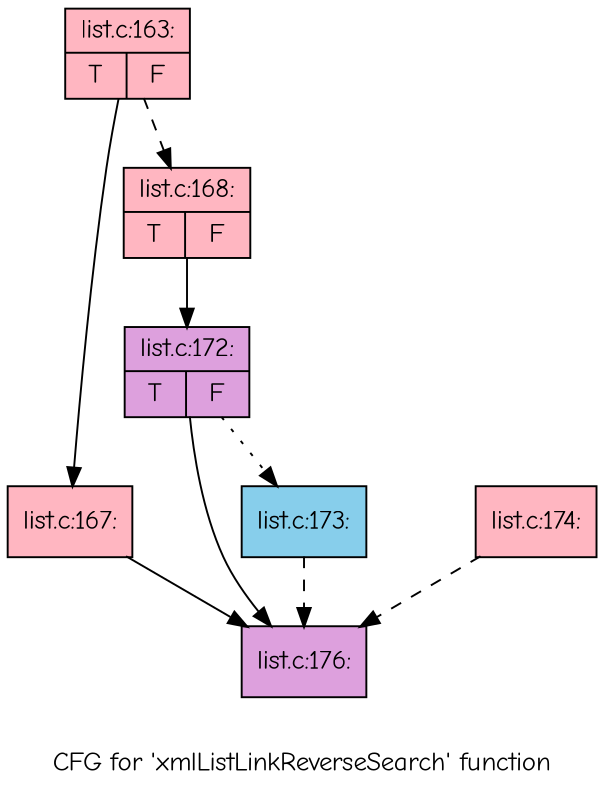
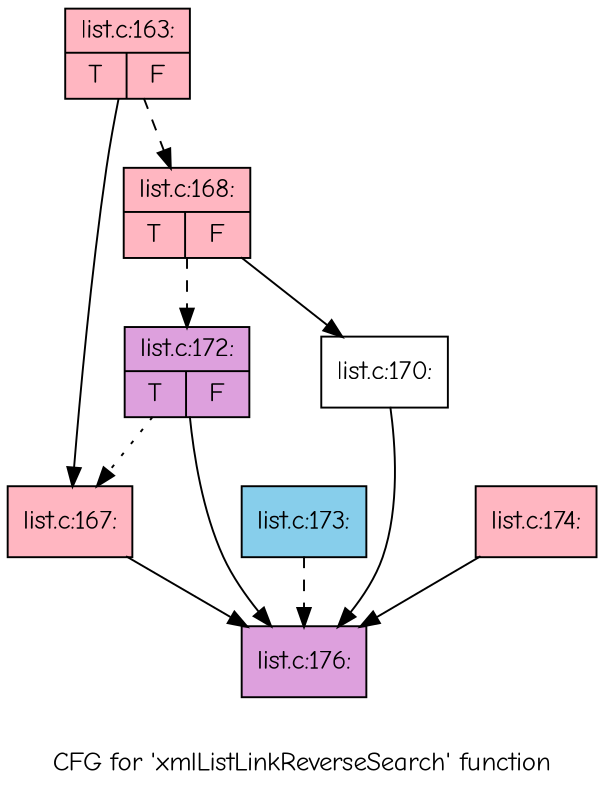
edge "list.c:168:" -> "list.c:172:": style solid -> dashed
node "list.c:170:": added
edge "list.c:172:" -> "list.c:173:": now "list.c:172:" -> "list.c:167:"
edge "list.c:174:" -> "list.c:176:": style dashed -> solid
